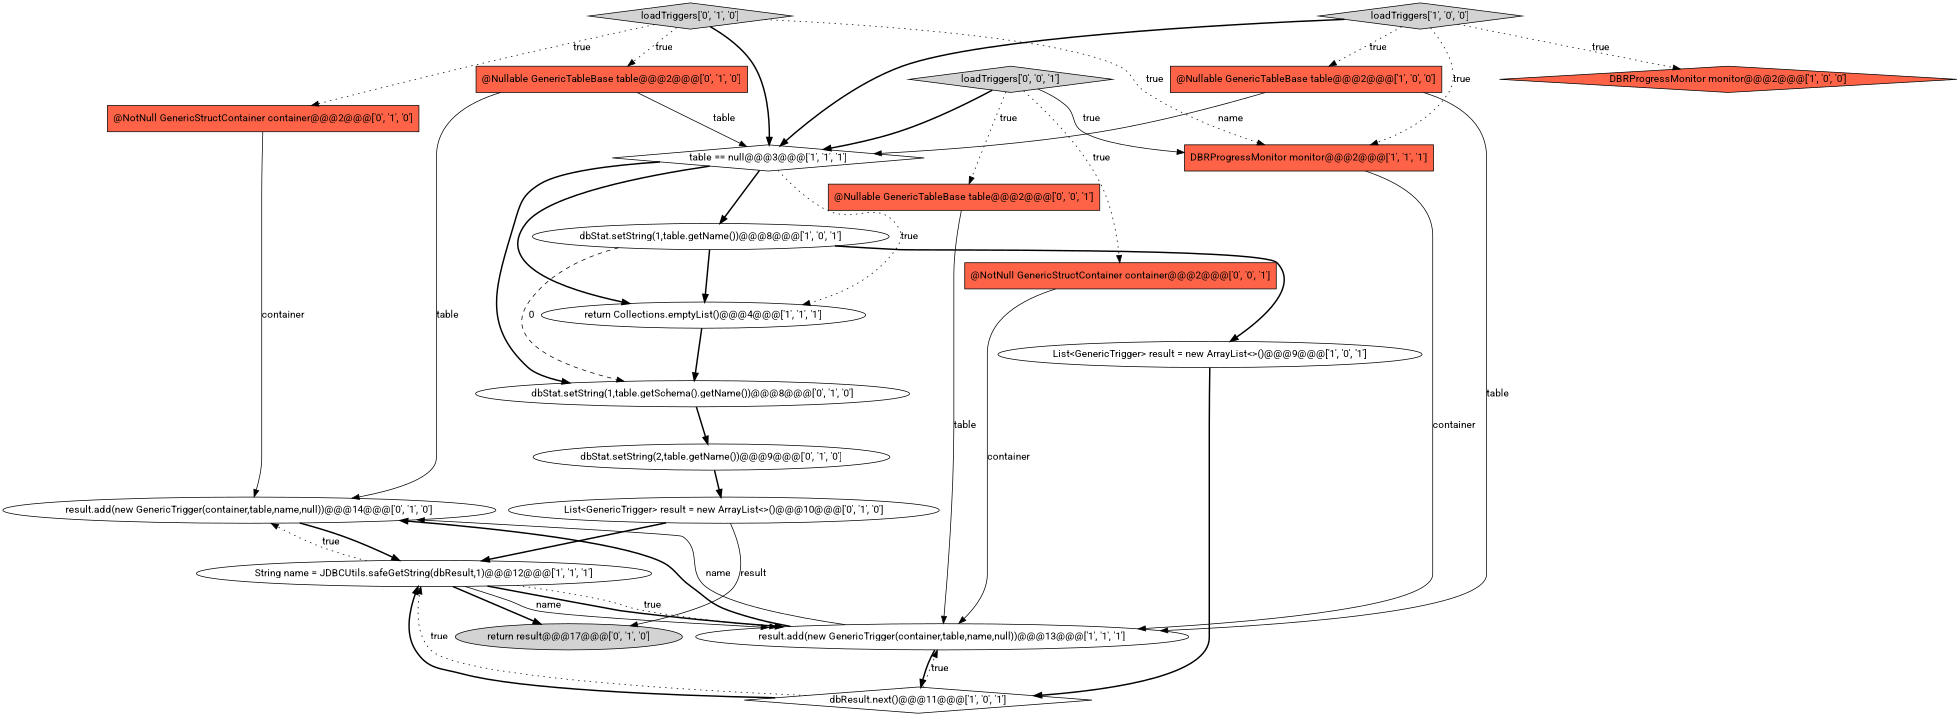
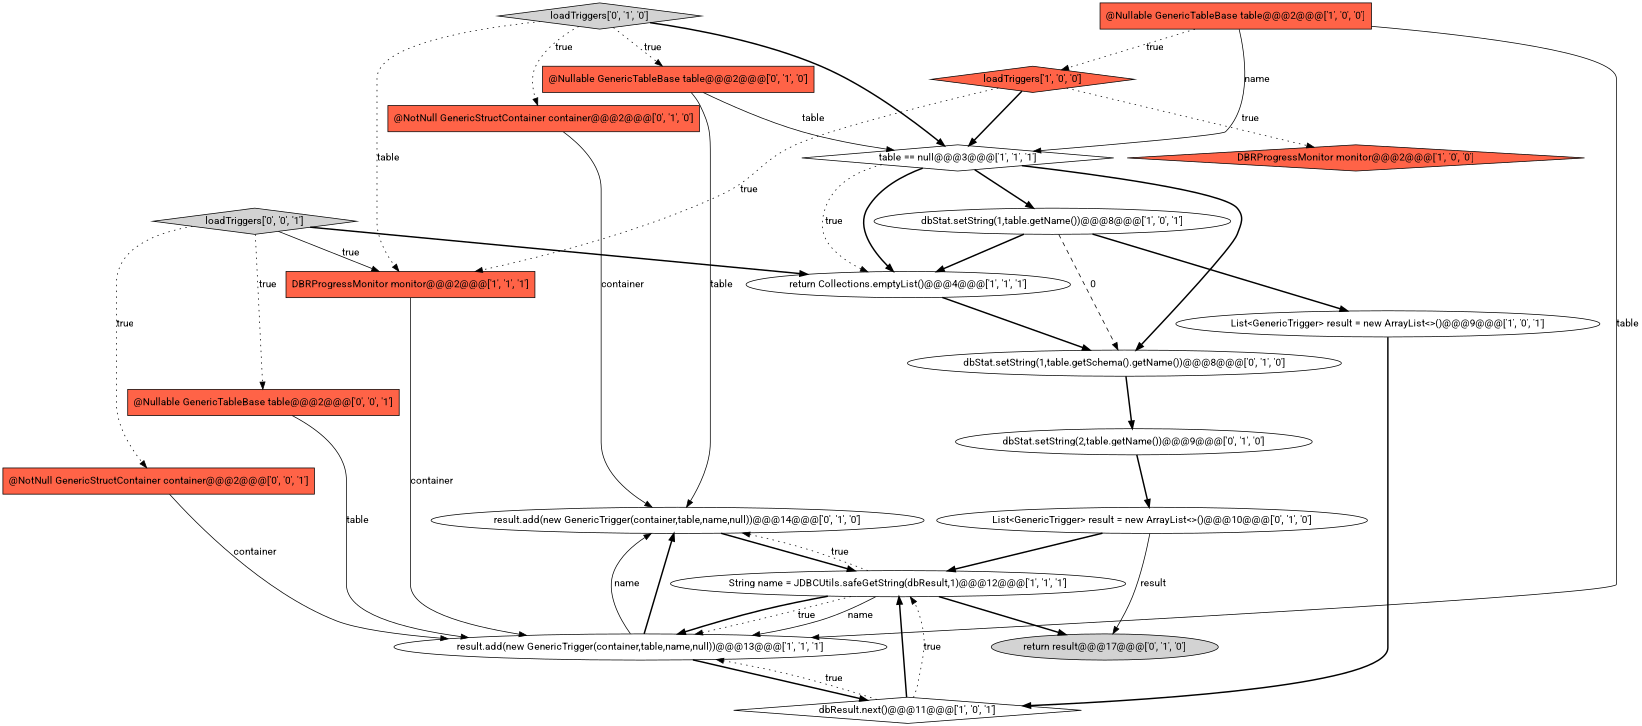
node "loadTriggers['1', '0', '0']": fillcolor lightgray -> tomato
edge "loadTriggers['1', '0', '0']" -> "@Nullable GenericTableBase table@@@2@@@['1', '0', '0']": reversed
edge "loadTriggers['0', '1', '0']" -> "DBRProgressMonitor monitor@@@2@@@['1', '1', '1']": label "true" -> "table"
edge "loadTriggers['0', '0', '1']" -> "table == null@@@3@@@['1', '1', '1']": now "loadTriggers['0', '0', '1']" -> "return Collections.emptyList()@@@4@@@['1', '1', '1']"
